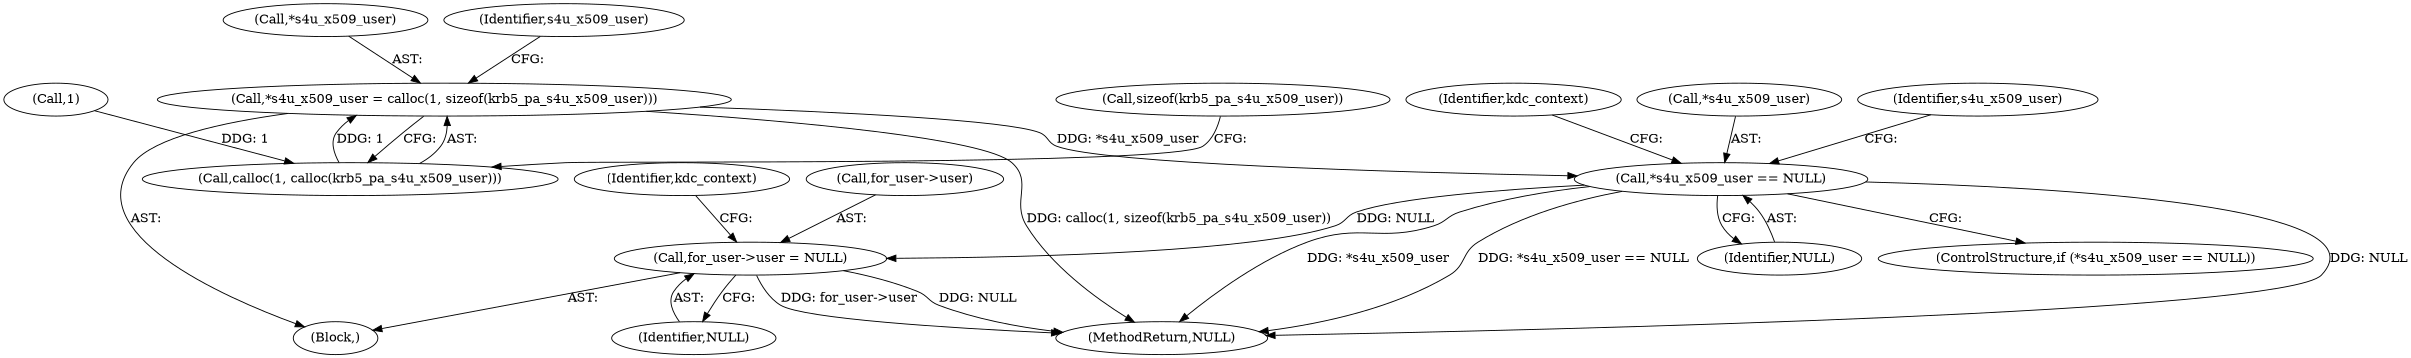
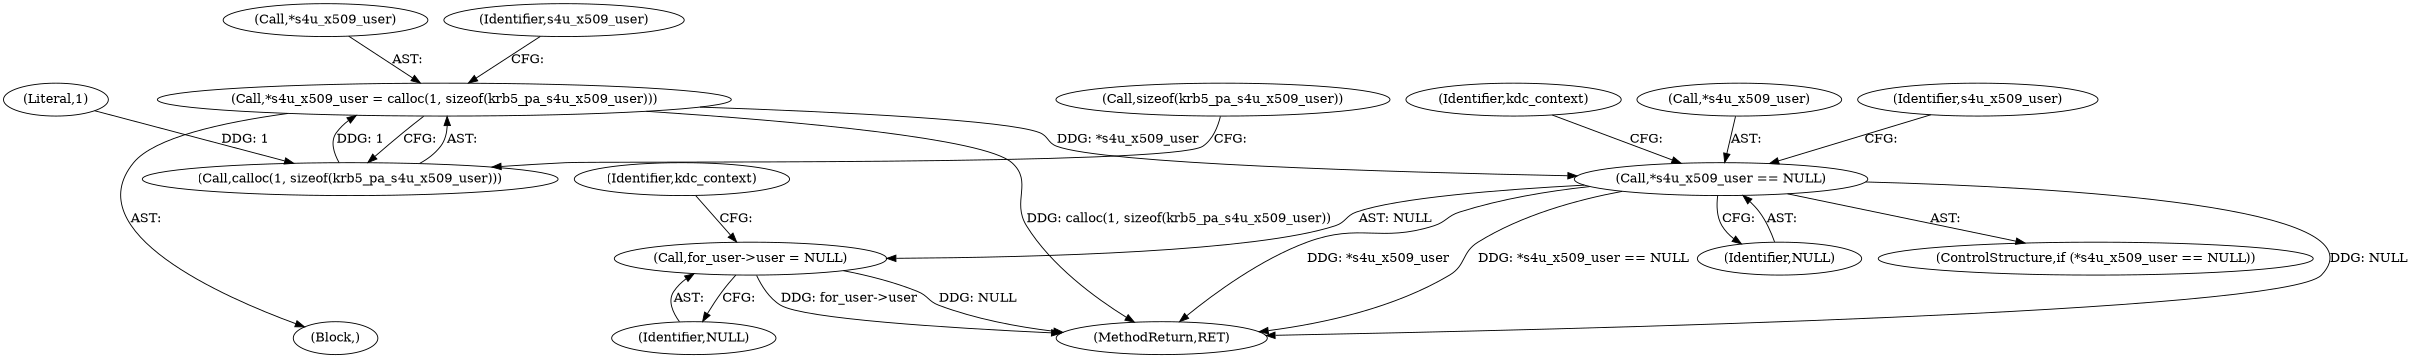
node "(Call,1)": label "(Call,1)" -> "(Literal,1)"
node "(Call,calloc(1, calloc(krb5_pa_s4u_x509_user)))": label "(Call,calloc(1, calloc(krb5_pa_s4u_x509_user)))" -> "(Call,calloc(1, sizeof(krb5_pa_s4u_x509_user)))"
node "(Call,for_user->user)": removed
edge "(Call,*s4u_x509_user == NULL)" -> "(Call,for_user->user = NULL)": label "DDG: NULL" -> "AST: NULL"
edge "(Call,*s4u_x509_user == NULL)" -> "(ControlStructure,if (*s4u_x509_user == NULL))": label "CFG: " -> "AST: "
edge "(Call,for_user->user = NULL)" -> "(Block,)": removed, label "AST:"
node "(MethodReturn,NULL)": label "(MethodReturn,NULL)" -> "(MethodReturn,RET)"
